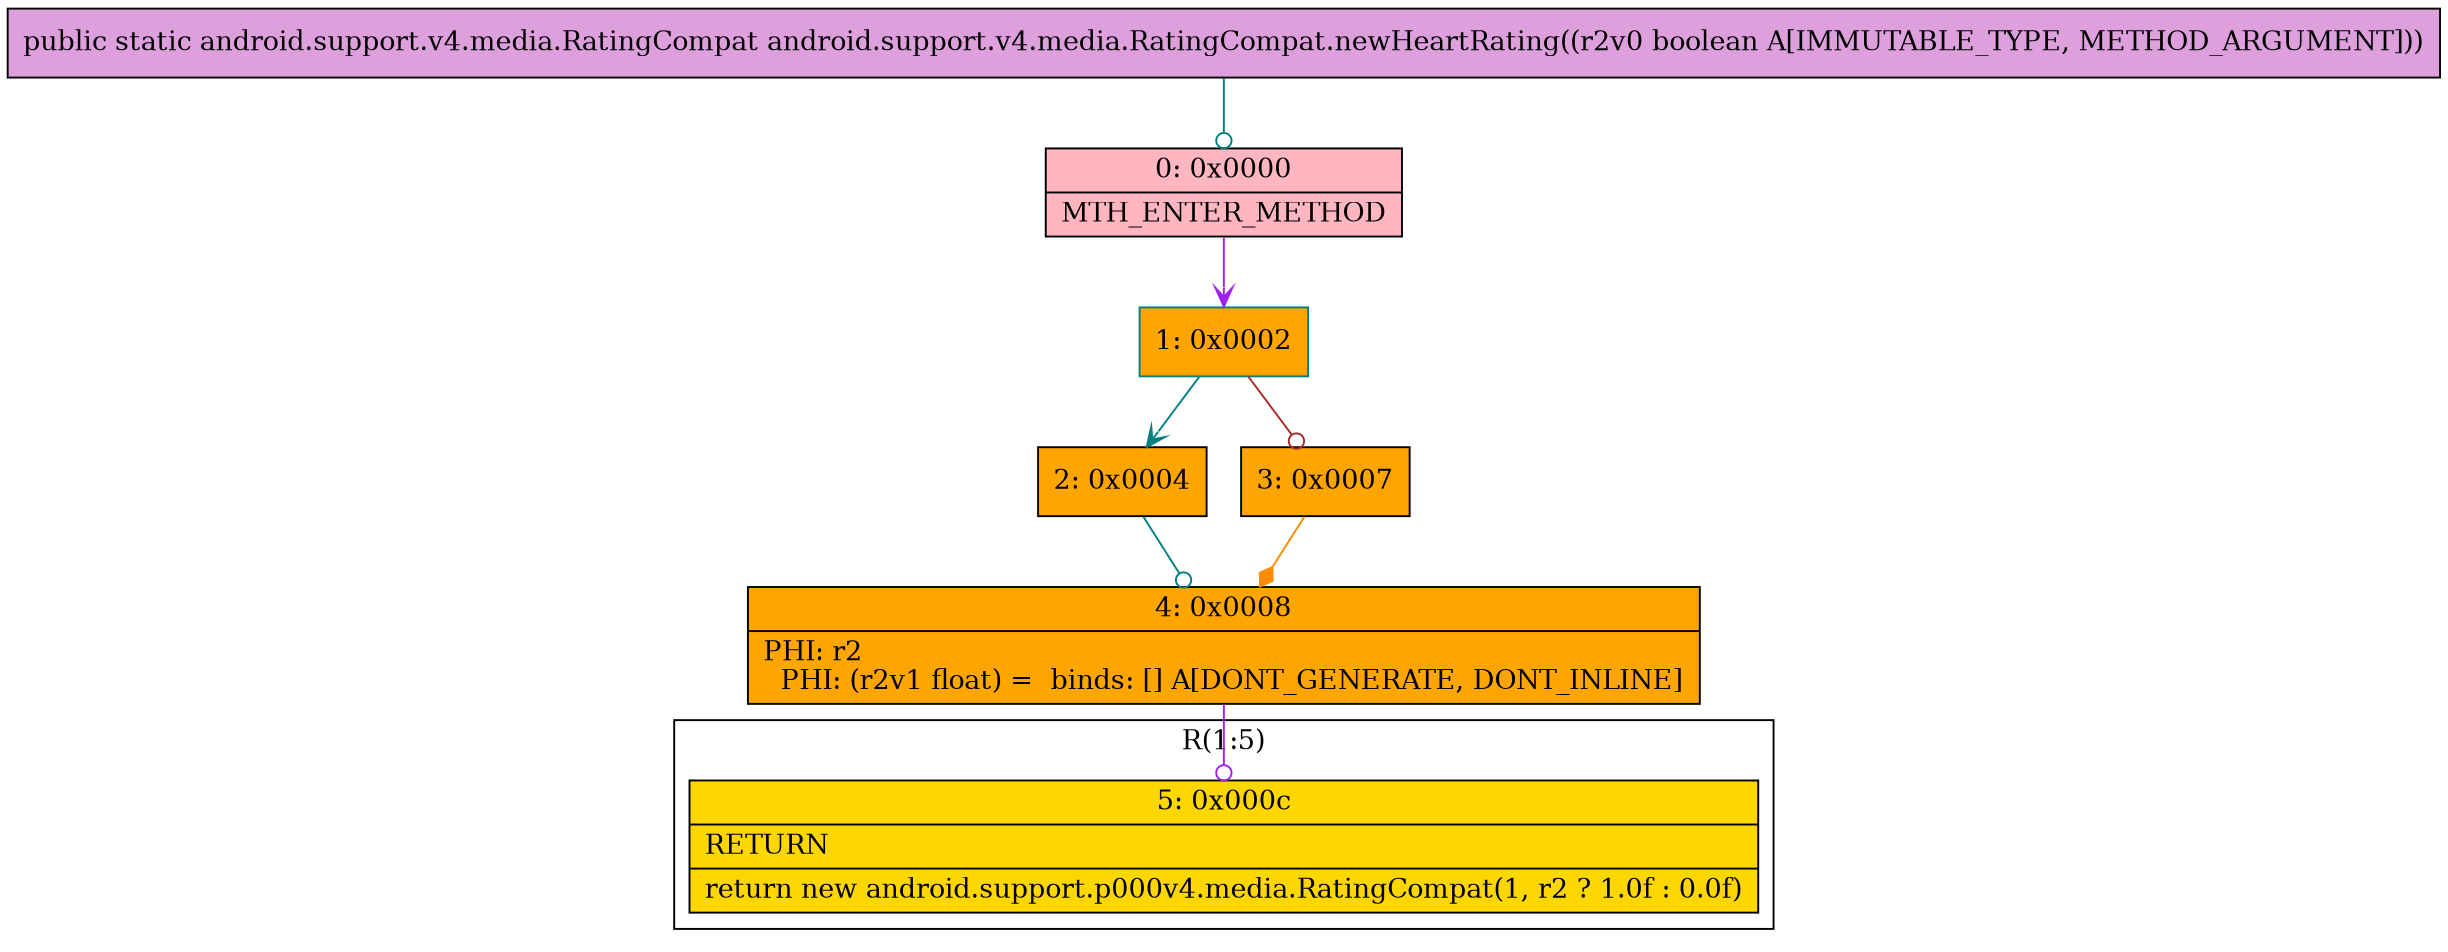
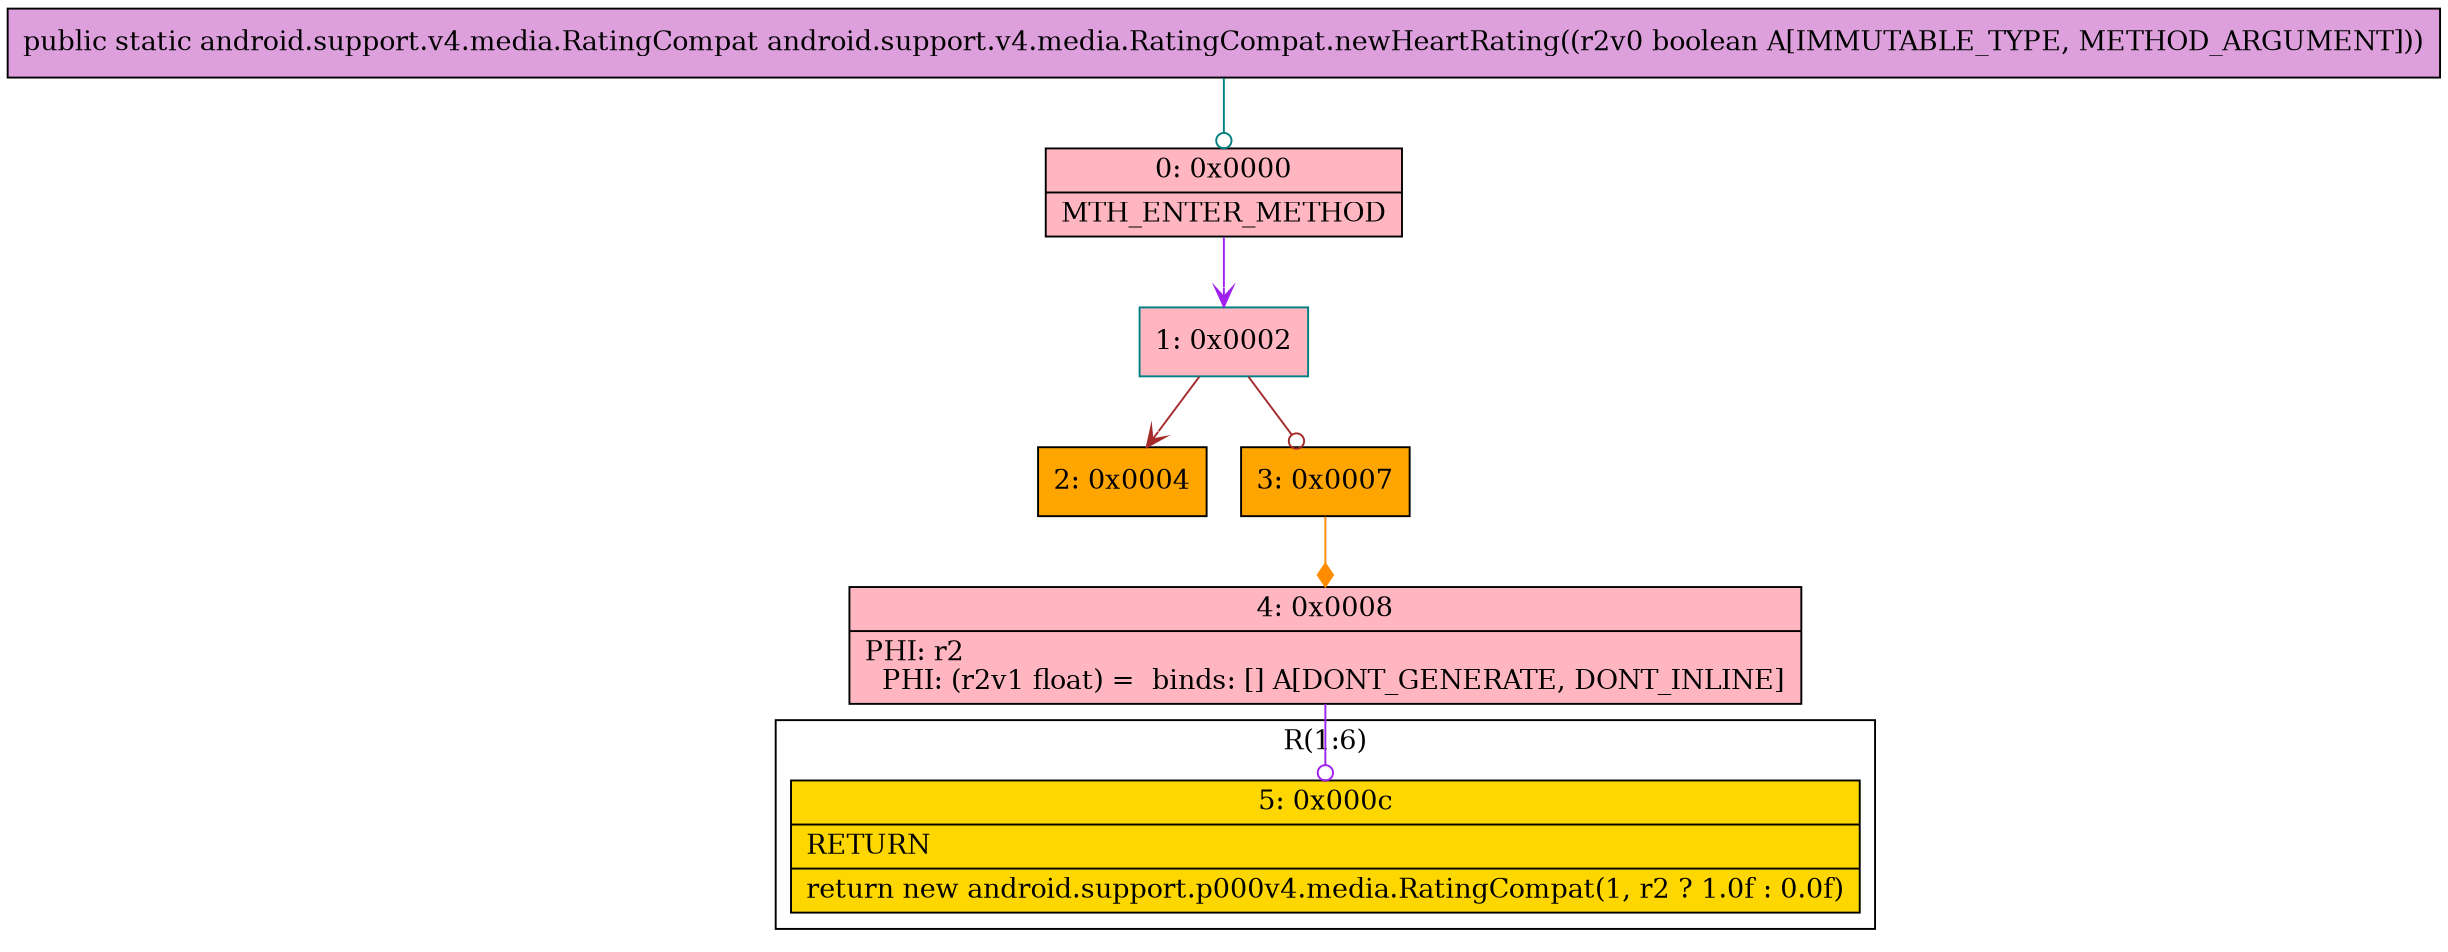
node "1: 0x0002": fillcolor orange -> lightpink
edge "1: 0x0002" -> "2: 0x0004": color teal -> brown
edge "2: 0x0004" -> "4: 0x0008": removed
node "4: 0x0008": fillcolor orange -> lightpink
cluster "R(1:5)": label "R(1:5)" -> "R(1:6)"
